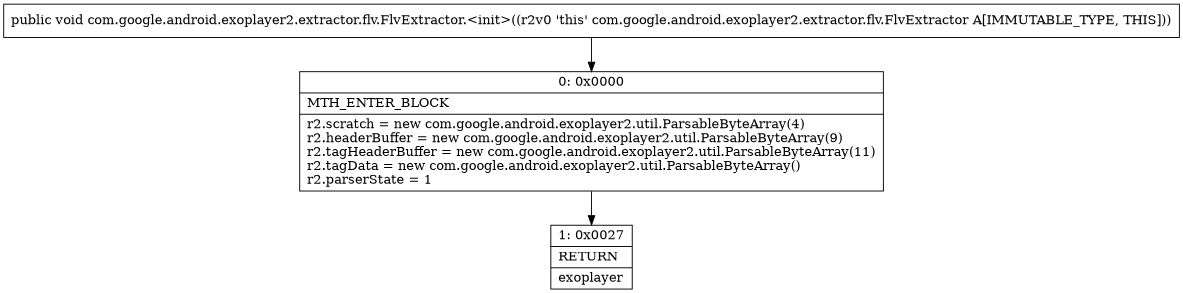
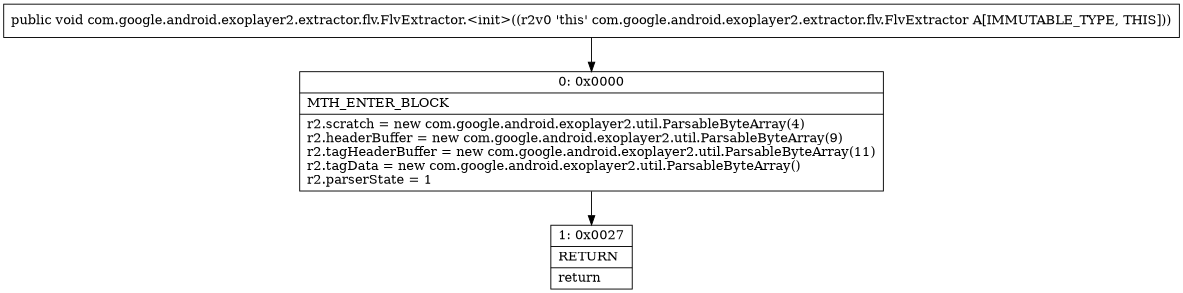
node "1: 0x0027": text "exoplayer" -> "return"
